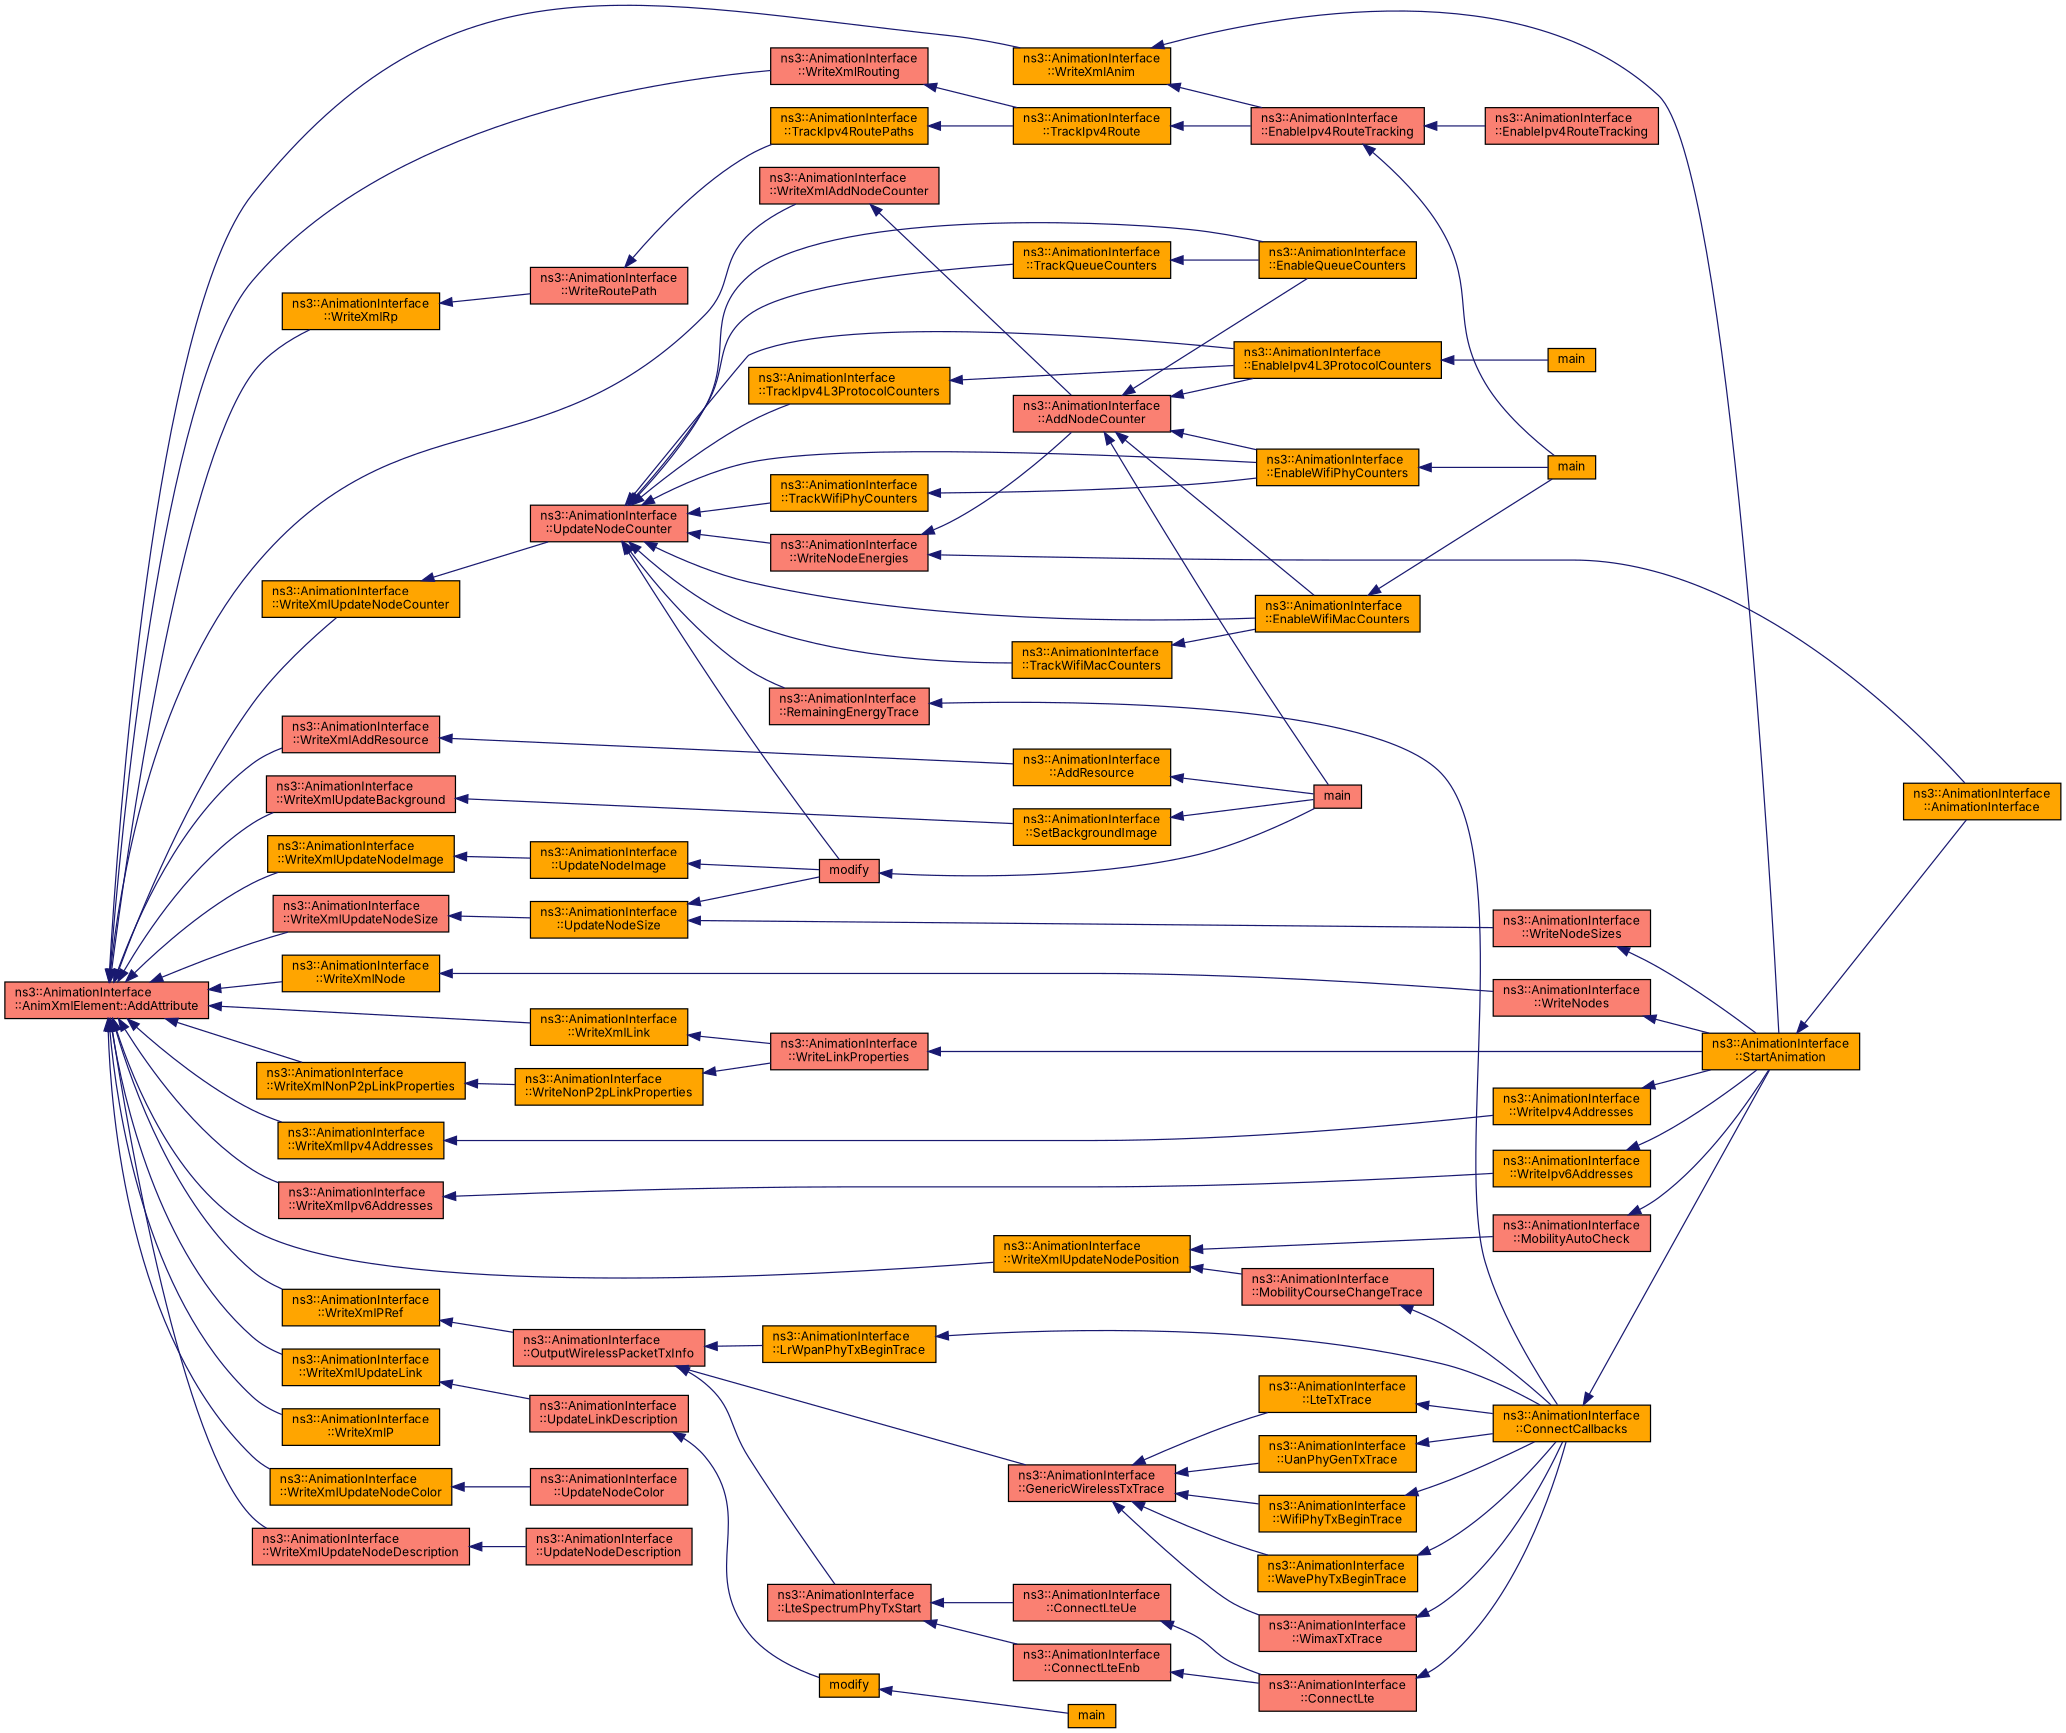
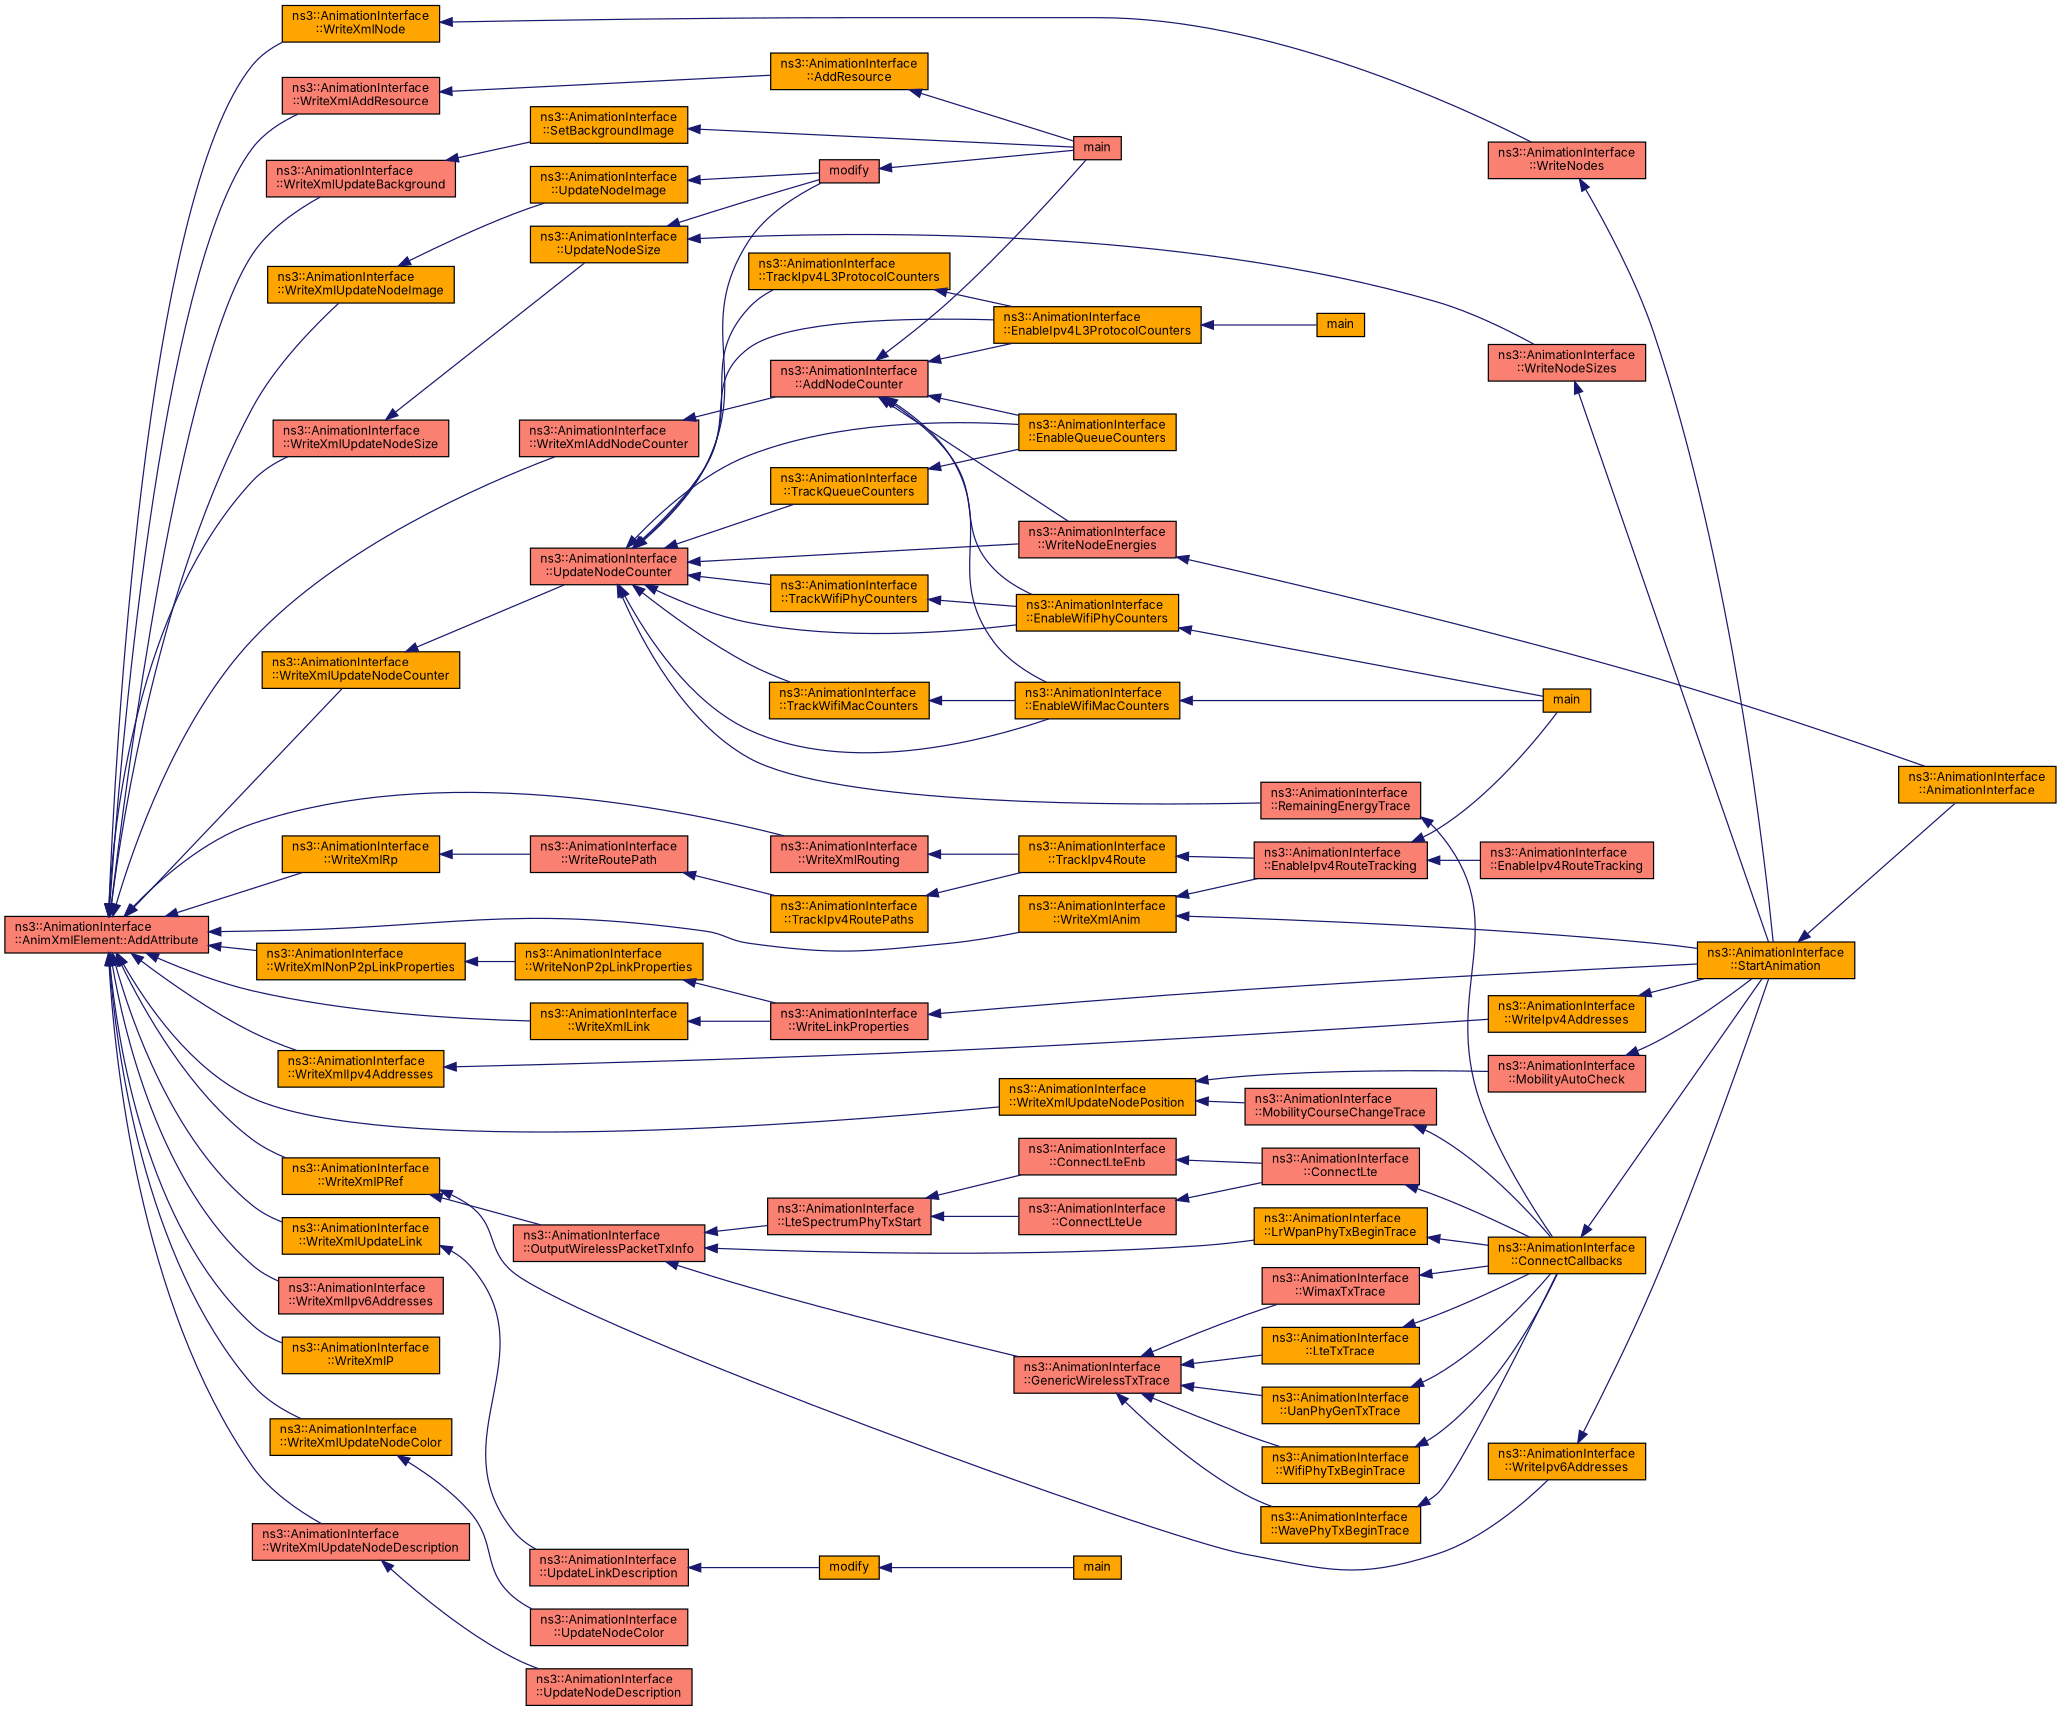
edge "ns3::AnimationInterface ::AddNodeCounter" -> "ns3::AnimationInterface ::WriteNodeEnergies": reversed
edge "ns3::AnimationInterface ::WriteIpv6Addresses" -> "ns3::AnimationInterface ::WriteXmlIpv6Addresses": now "ns3::AnimationInterface ::WriteIpv6Addresses" -> "ns3::AnimationInterface ::WriteXmlPRef"
